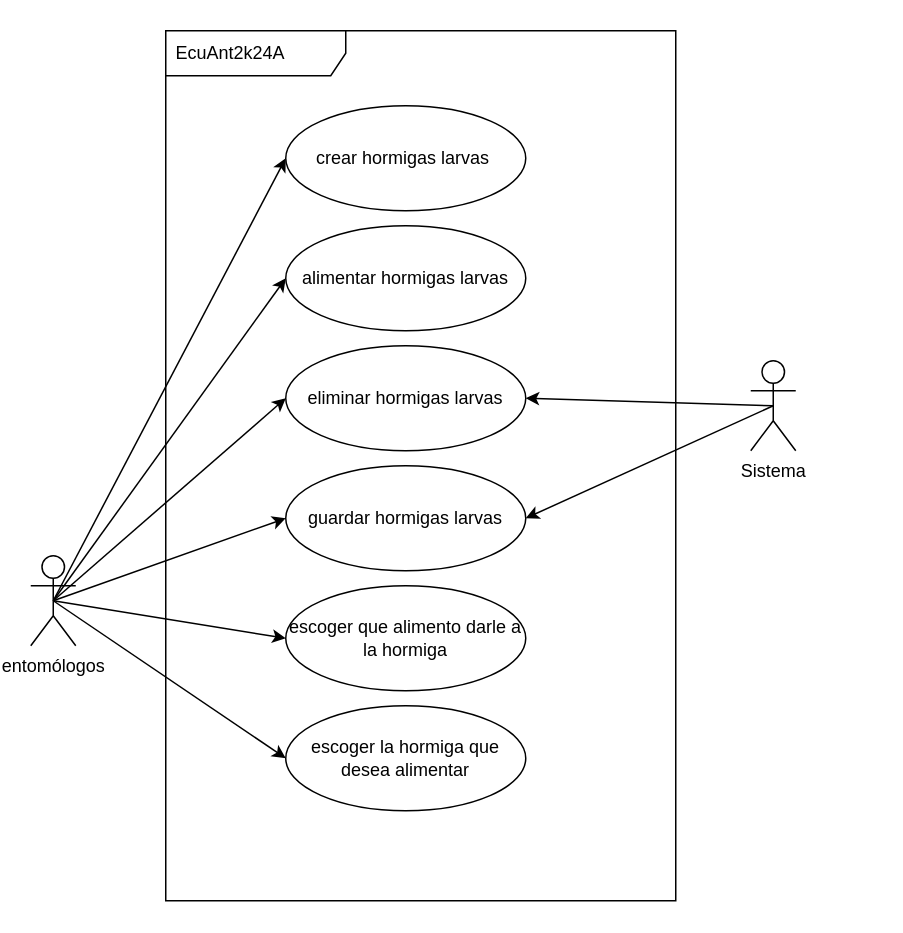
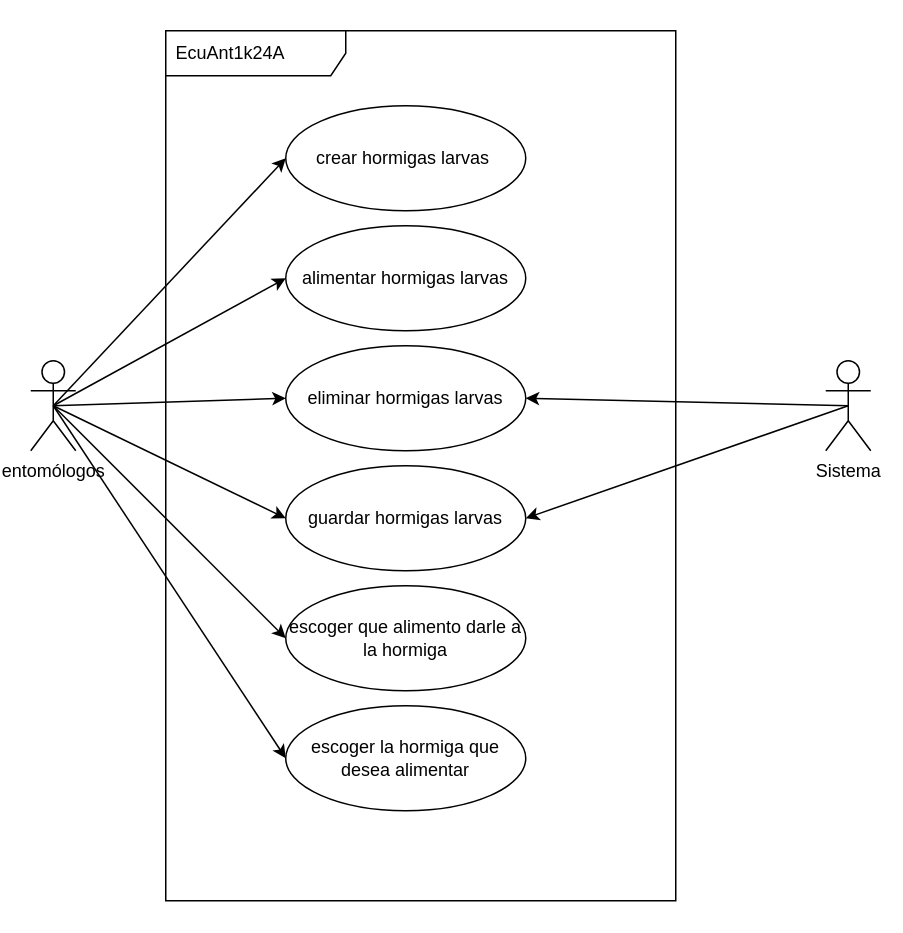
node "EcuAnt2k24A": label "EcuAnt2k24A" -> "EcuAnt1k24A"
node "Sistema": moved (773, 406) -> (848, 406)
node "entomólogos": moved (53, 601) -> (53, 406)
